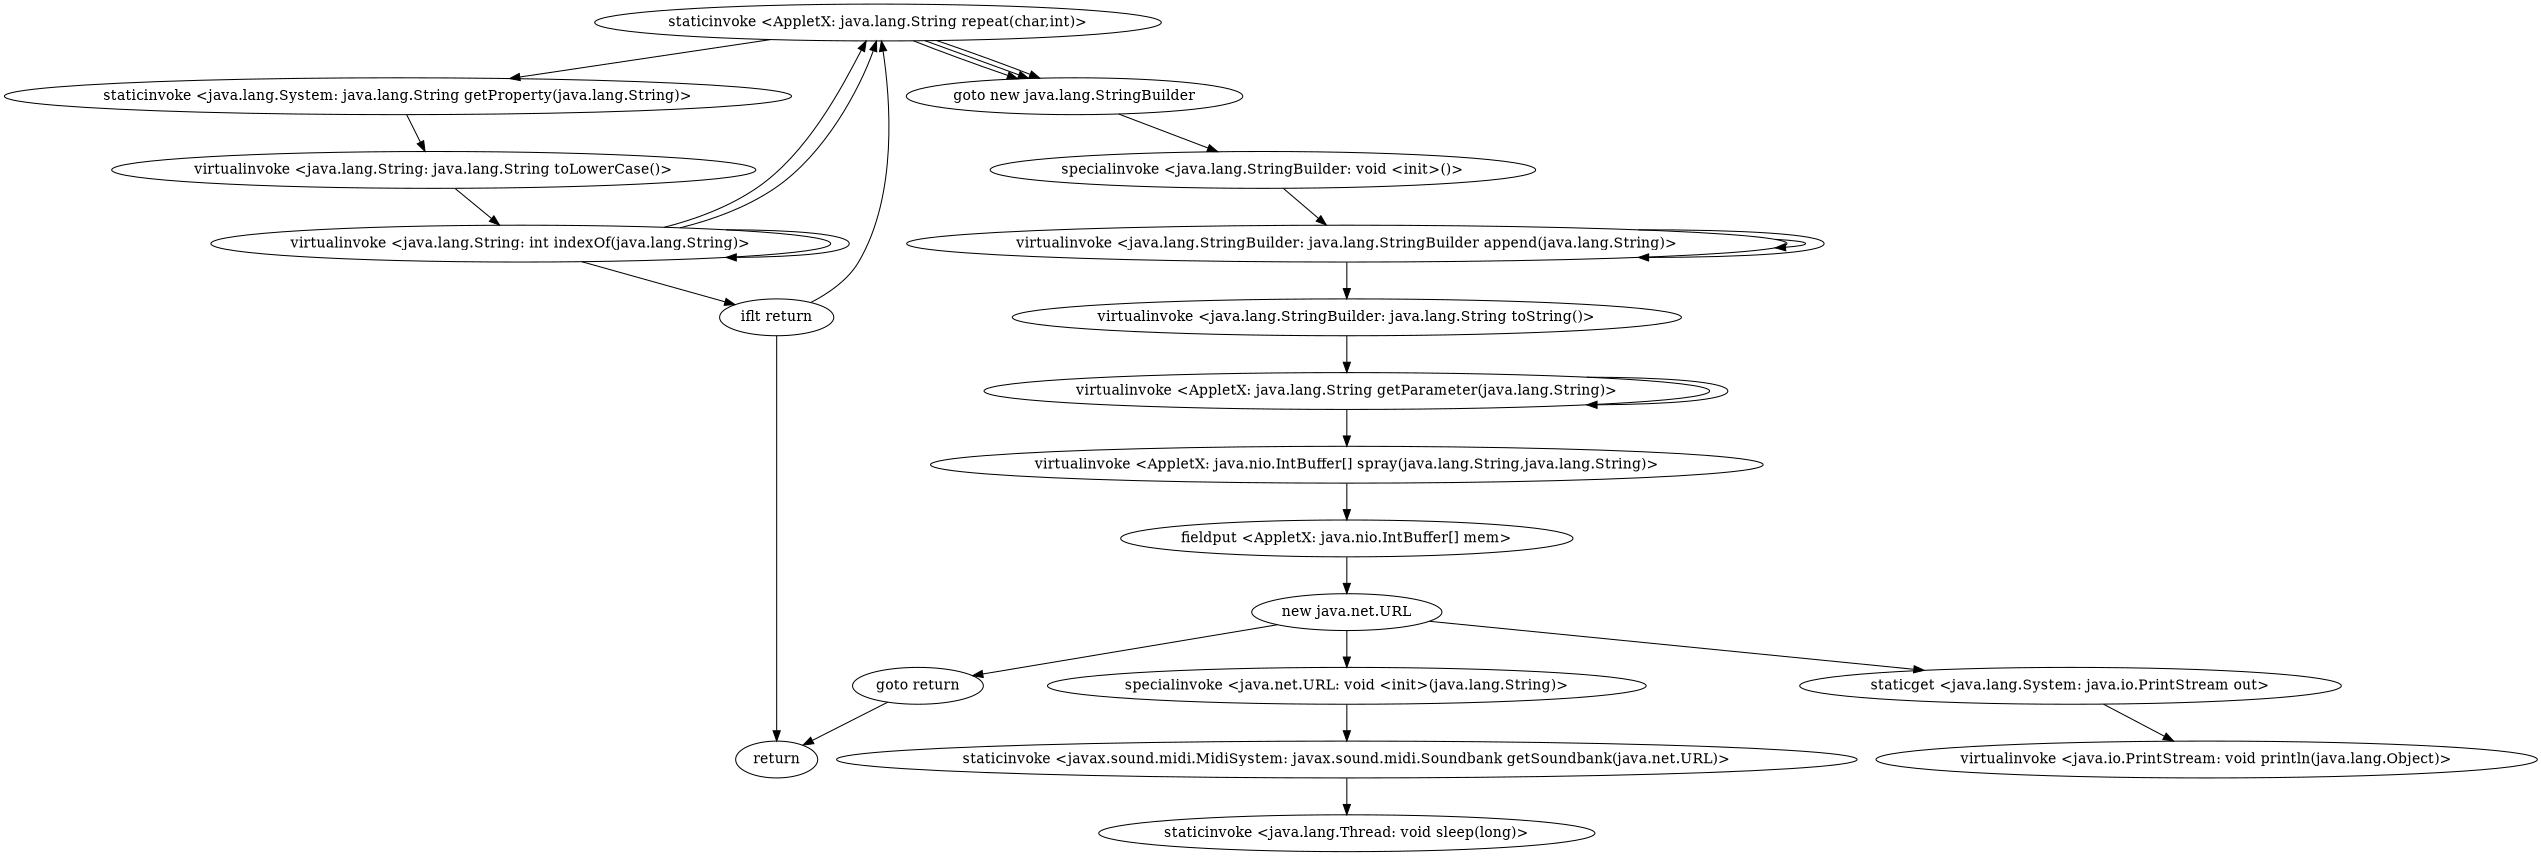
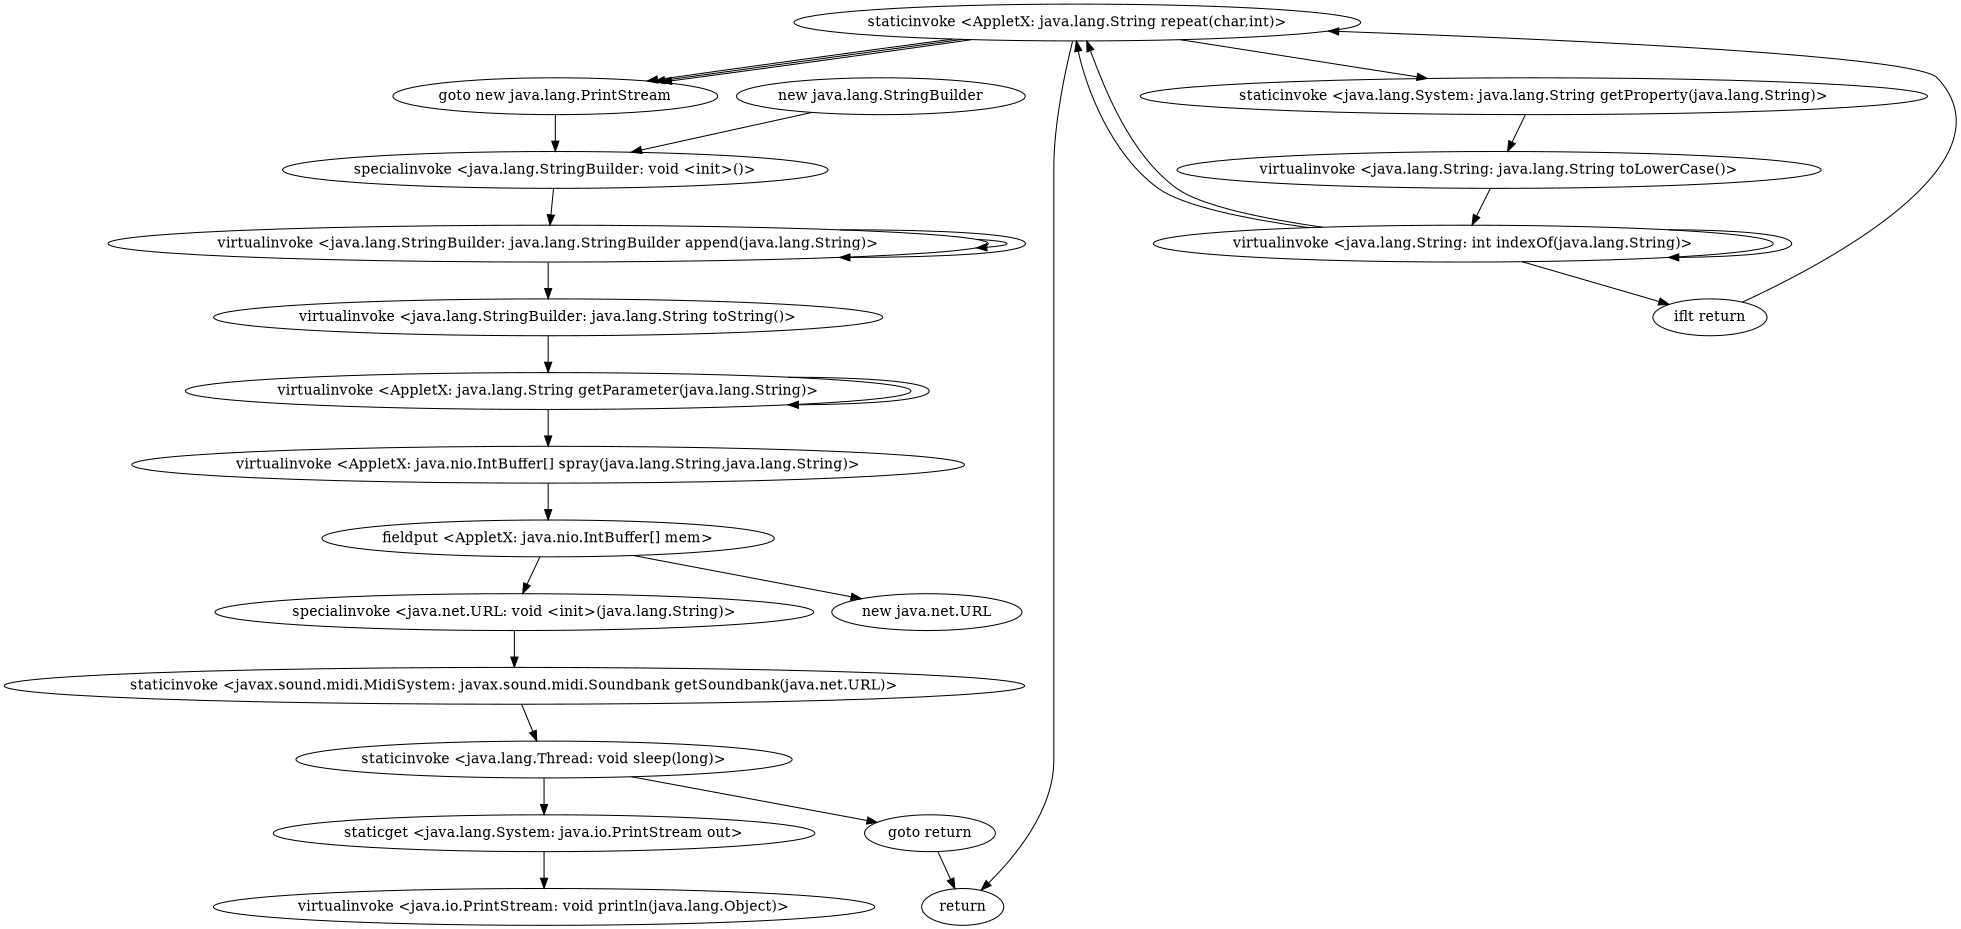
node "new java.lang.StringBuilder": added
node "goto new java.lang.StringBuilder": label "goto new java.lang.StringBuilder" -> "goto new java.lang.PrintStream"
edge "iflt return" -> "return": now "staticinvoke <AppletX: java.lang.String repeat(char,int)>" -> "return"
edge "new java.net.URL" -> "specialinvoke <java.net.URL: void <init>(java.lang.String)>": now "fieldput <AppletX: java.nio.IntBuffer[] mem>" -> "specialinvoke <java.net.URL: void <init>(java.lang.String)>"
edge "new java.net.URL" -> "staticget <java.lang.System: java.io.PrintStream out>": now "staticinvoke <java.lang.Thread: void sleep(long)>" -> "staticget <java.lang.System: java.io.PrintStream out>"
edge "new java.net.URL" -> "goto return": now "staticinvoke <java.lang.Thread: void sleep(long)>" -> "goto return"
